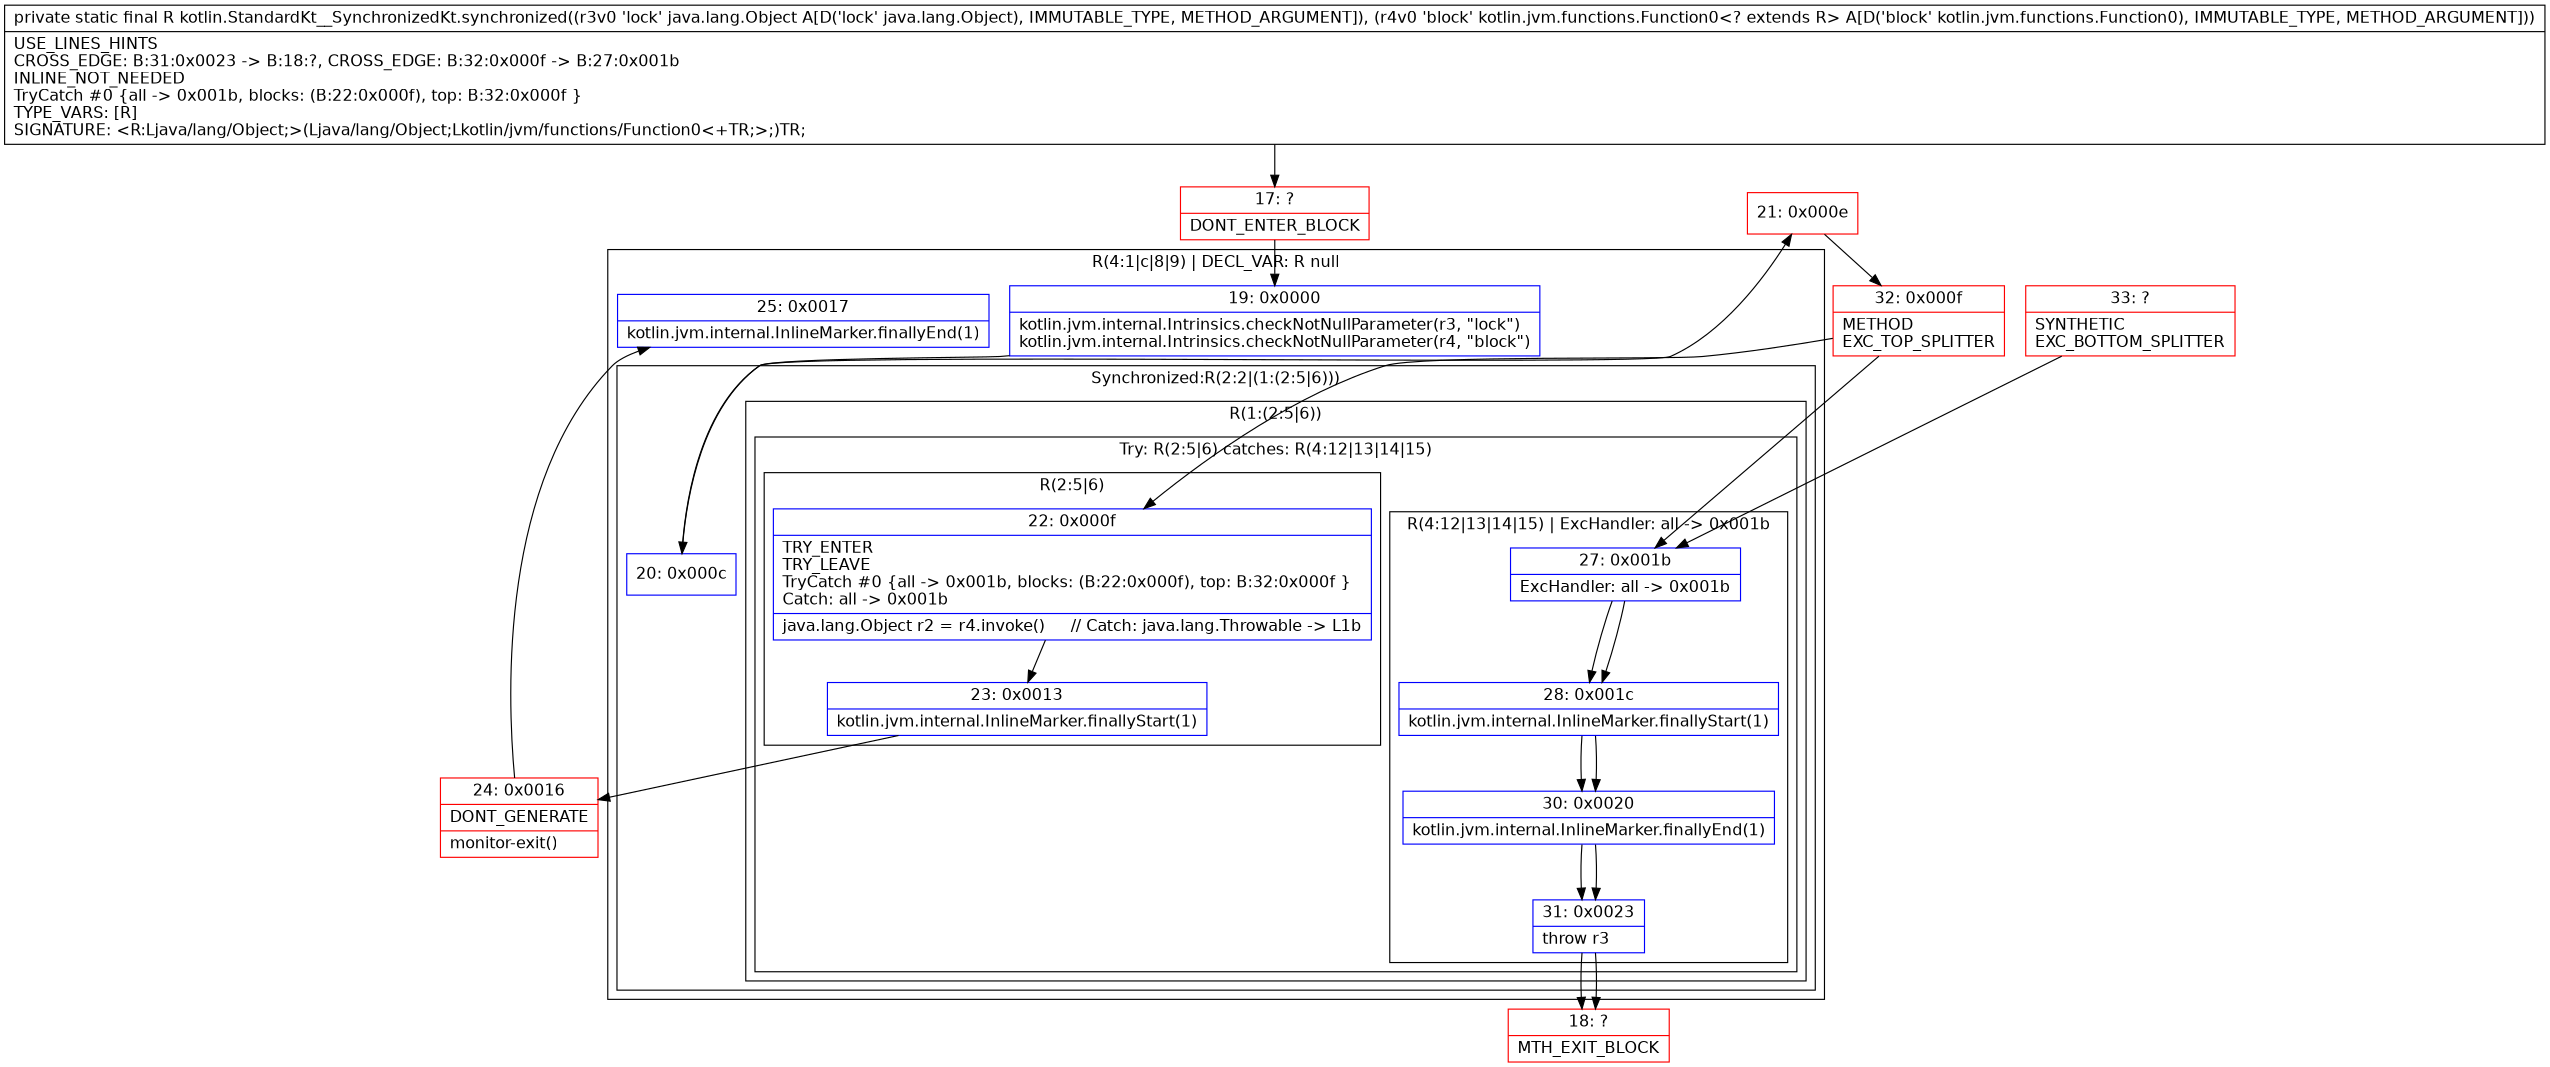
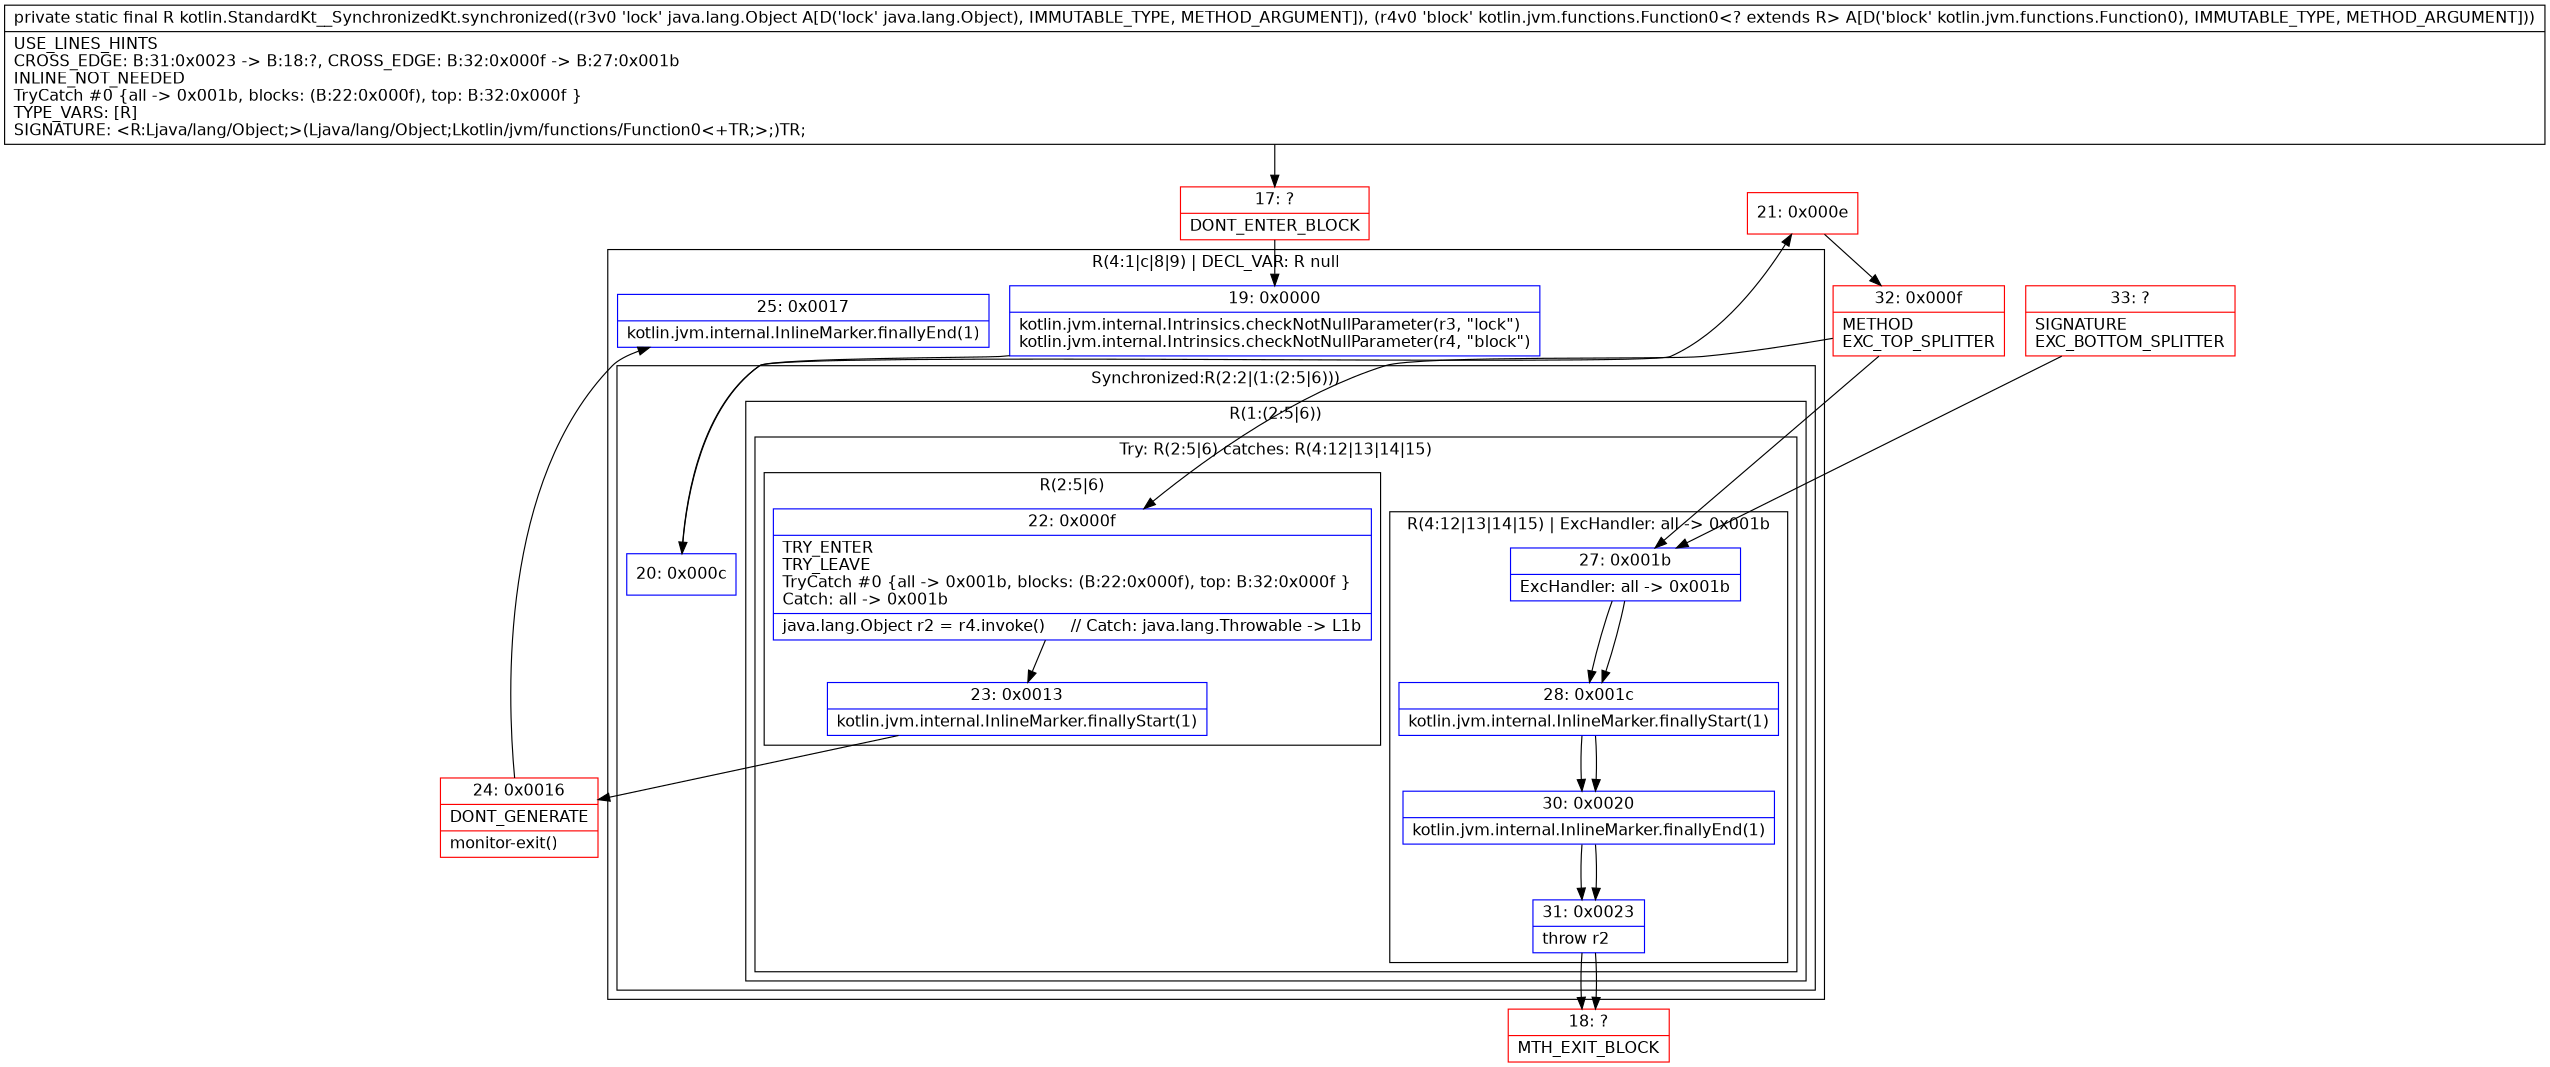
node "33: ?": text "SYNTHETIC" -> "SIGNATURE"
node "31: 0x0023": text "throw r3" -> "throw r2"
